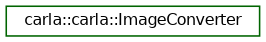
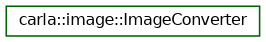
node "carla::carla::ImageConverter": label "carla::carla::ImageConverter" -> "carla::image::ImageConverter"
